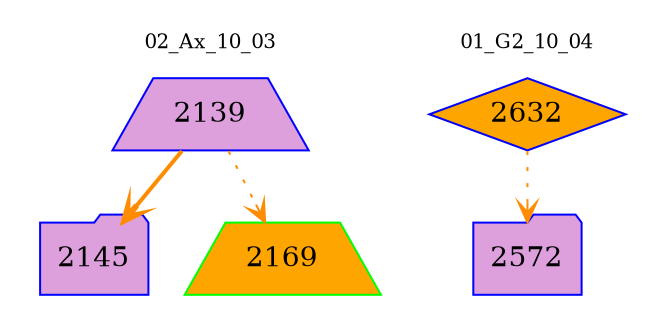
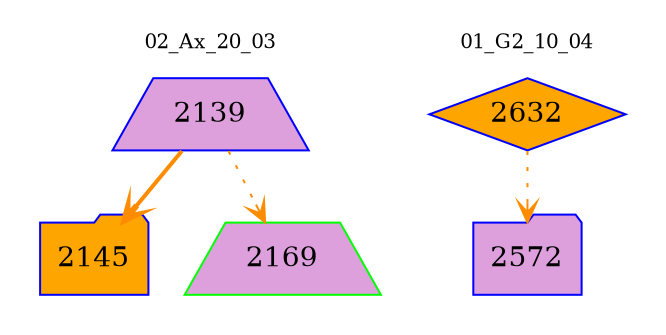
cluster "02_Ax_10_03": label "02_Ax_10_03" -> "02_Ax_20_03"
node "2145": fillcolor plum -> orange
node "2169": fillcolor orange -> plum
